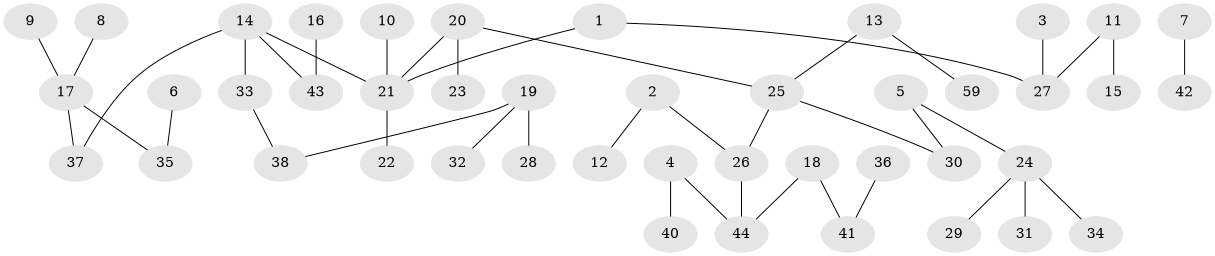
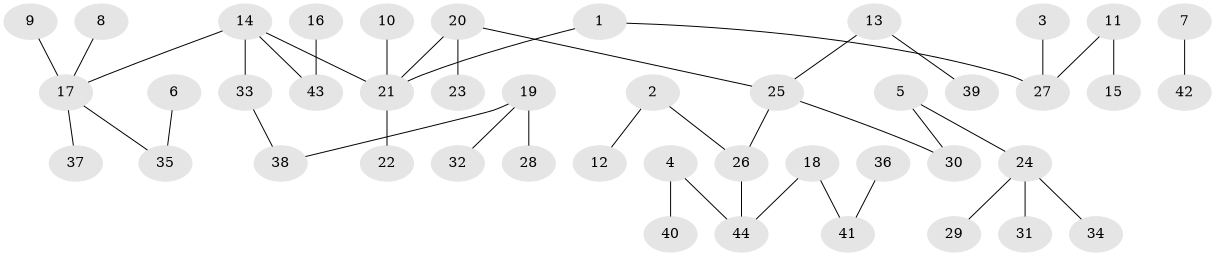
edge "14" -- "37": now "14" -- "17"
node "59": label "59" -> "39"
